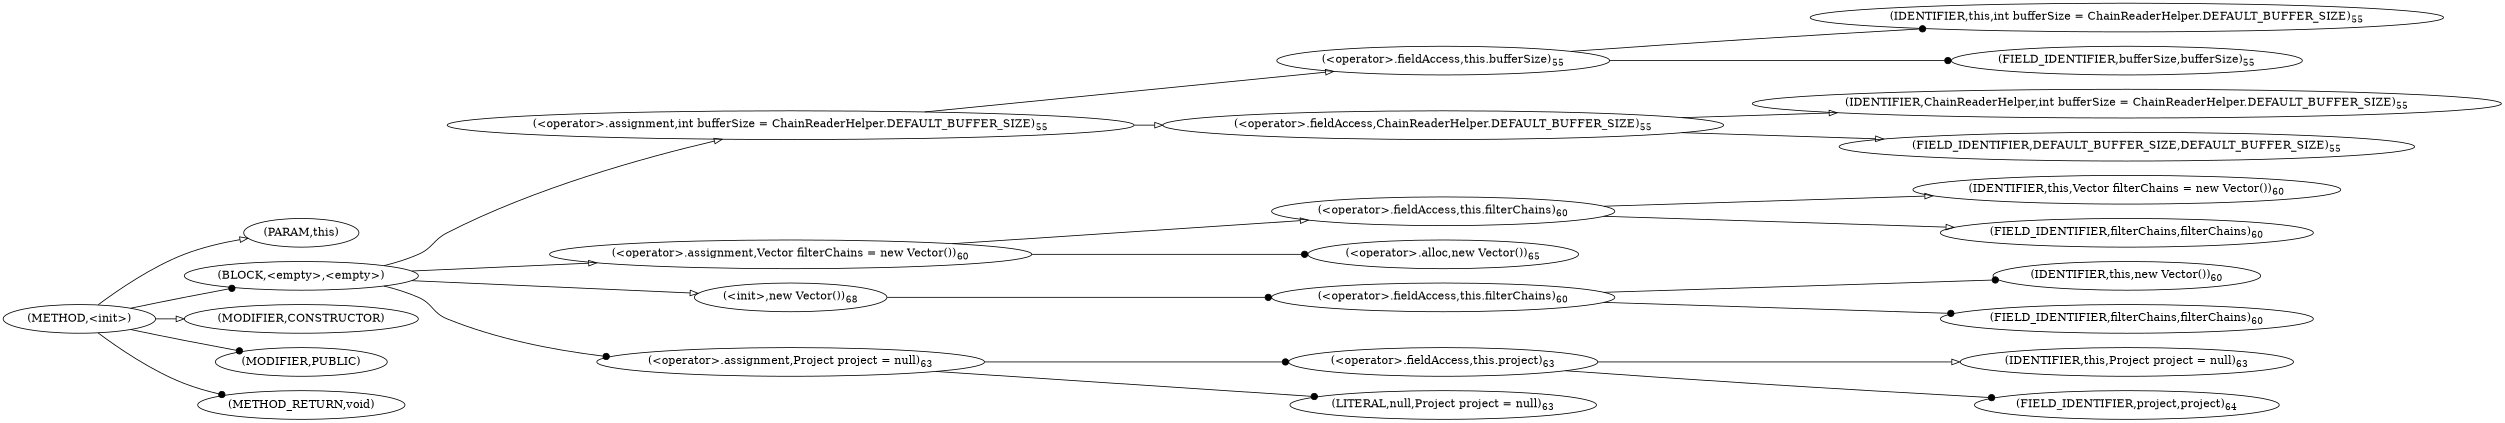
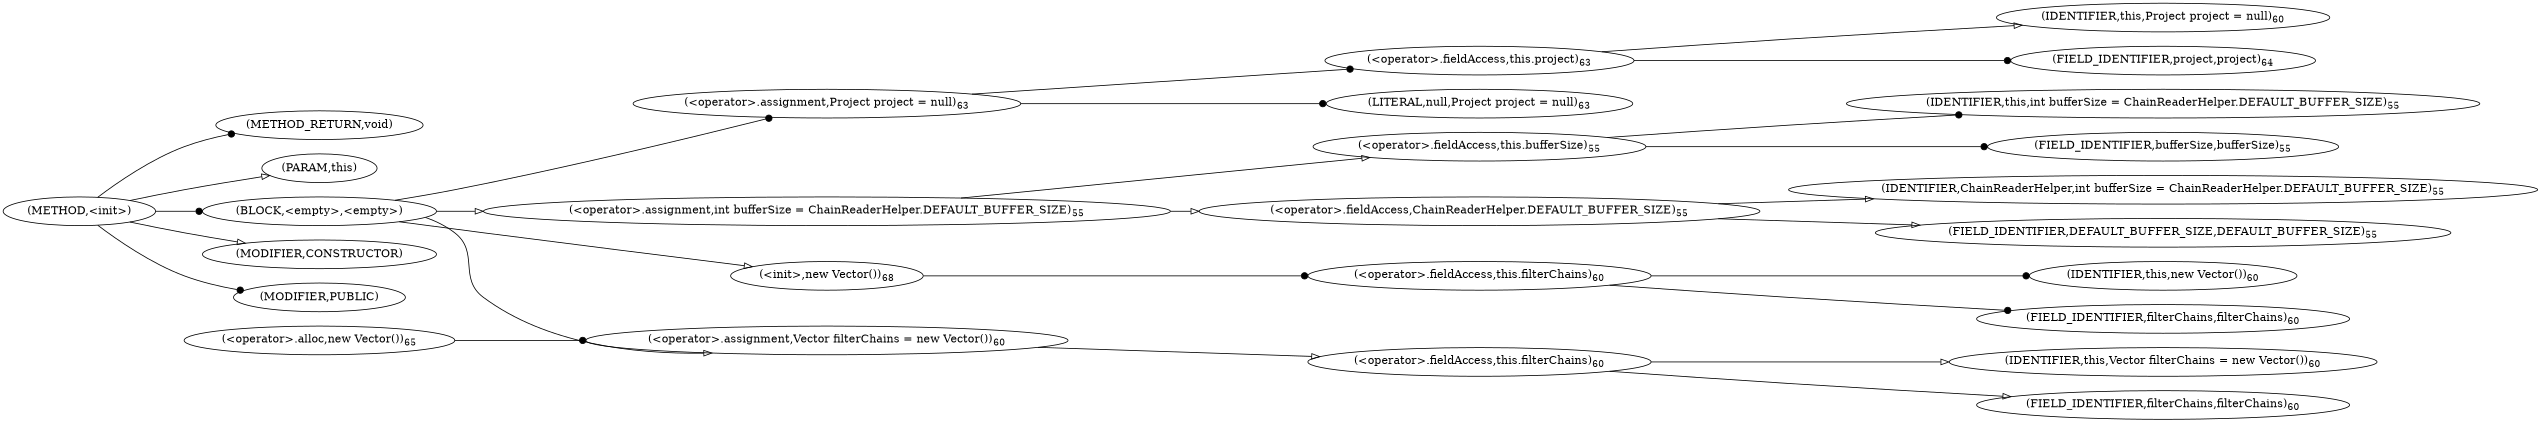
edge "(<operator>.assignment,Vector filterChains = new Vector())" -> "(<operator>.alloc,new Vector())": reversed
node "(IDENTIFIER,this,Project project = null)": text "63" -> "60"
